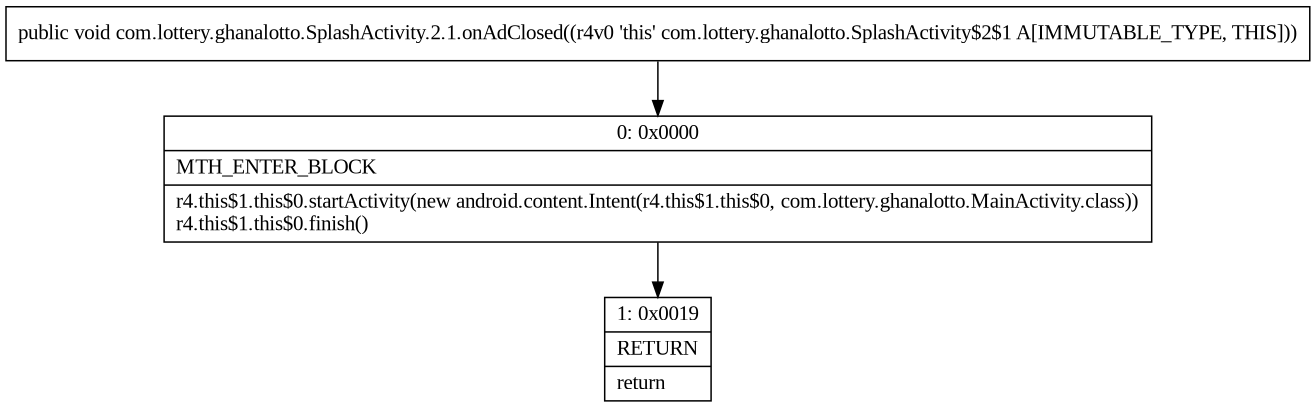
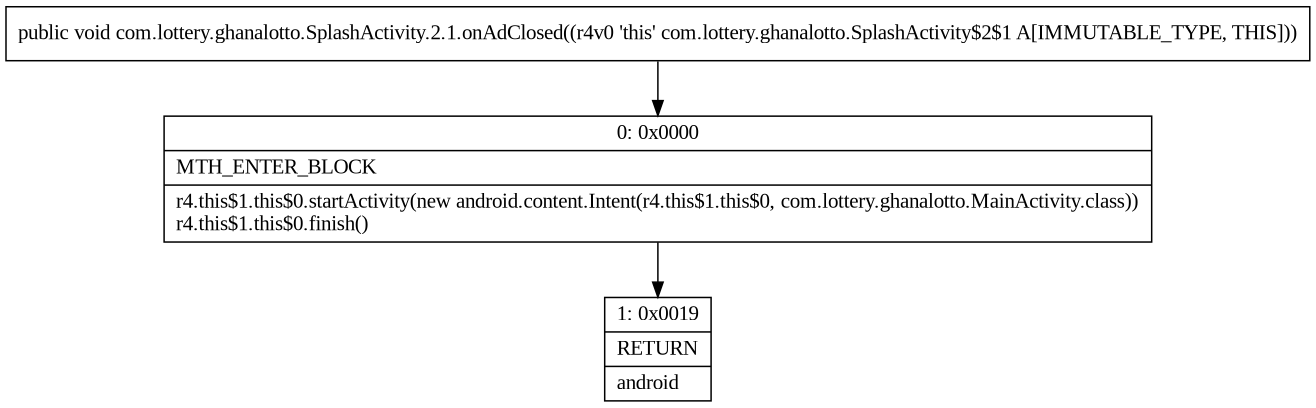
node "1: 0x0019": text "return" -> "android"
